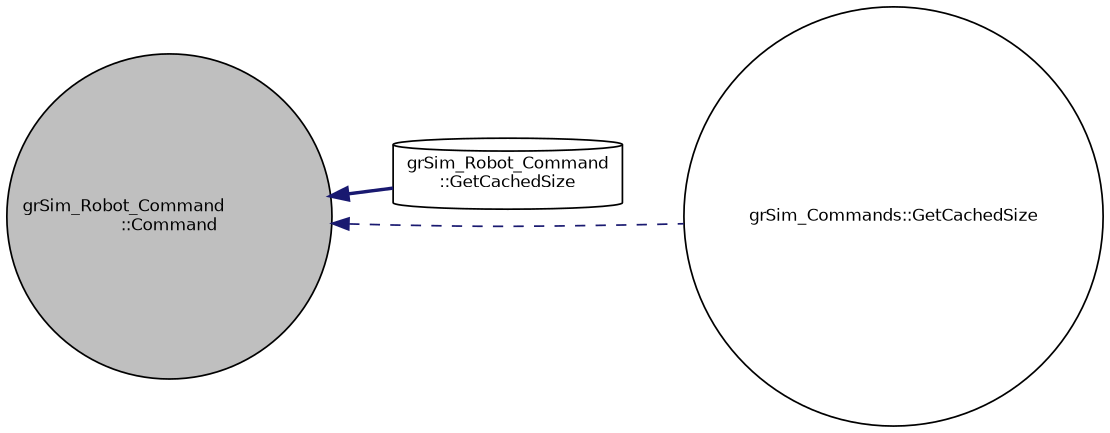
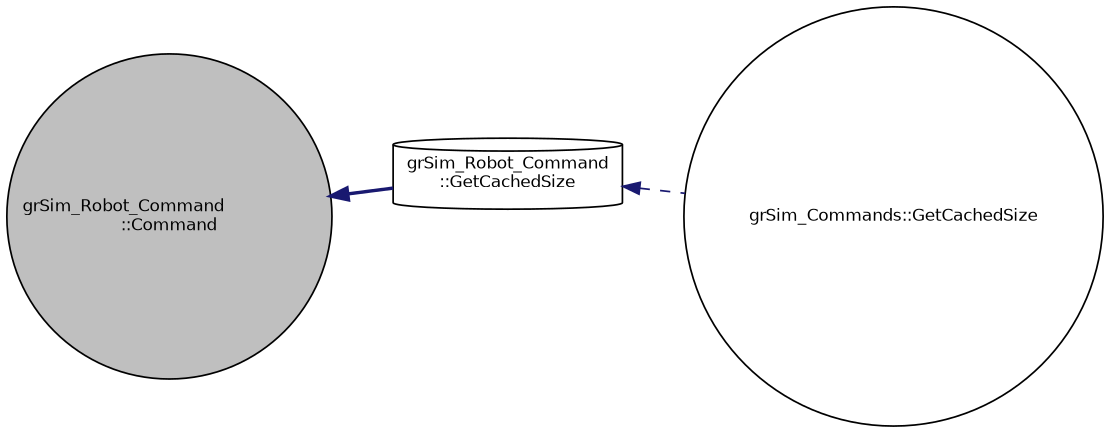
edge "grSim_Commands::GetCachedSize" -> "grSim_Robot_Command ::Command": now "grSim_Commands::GetCachedSize" -> "grSim_Robot_Command ::GetCachedSize"
